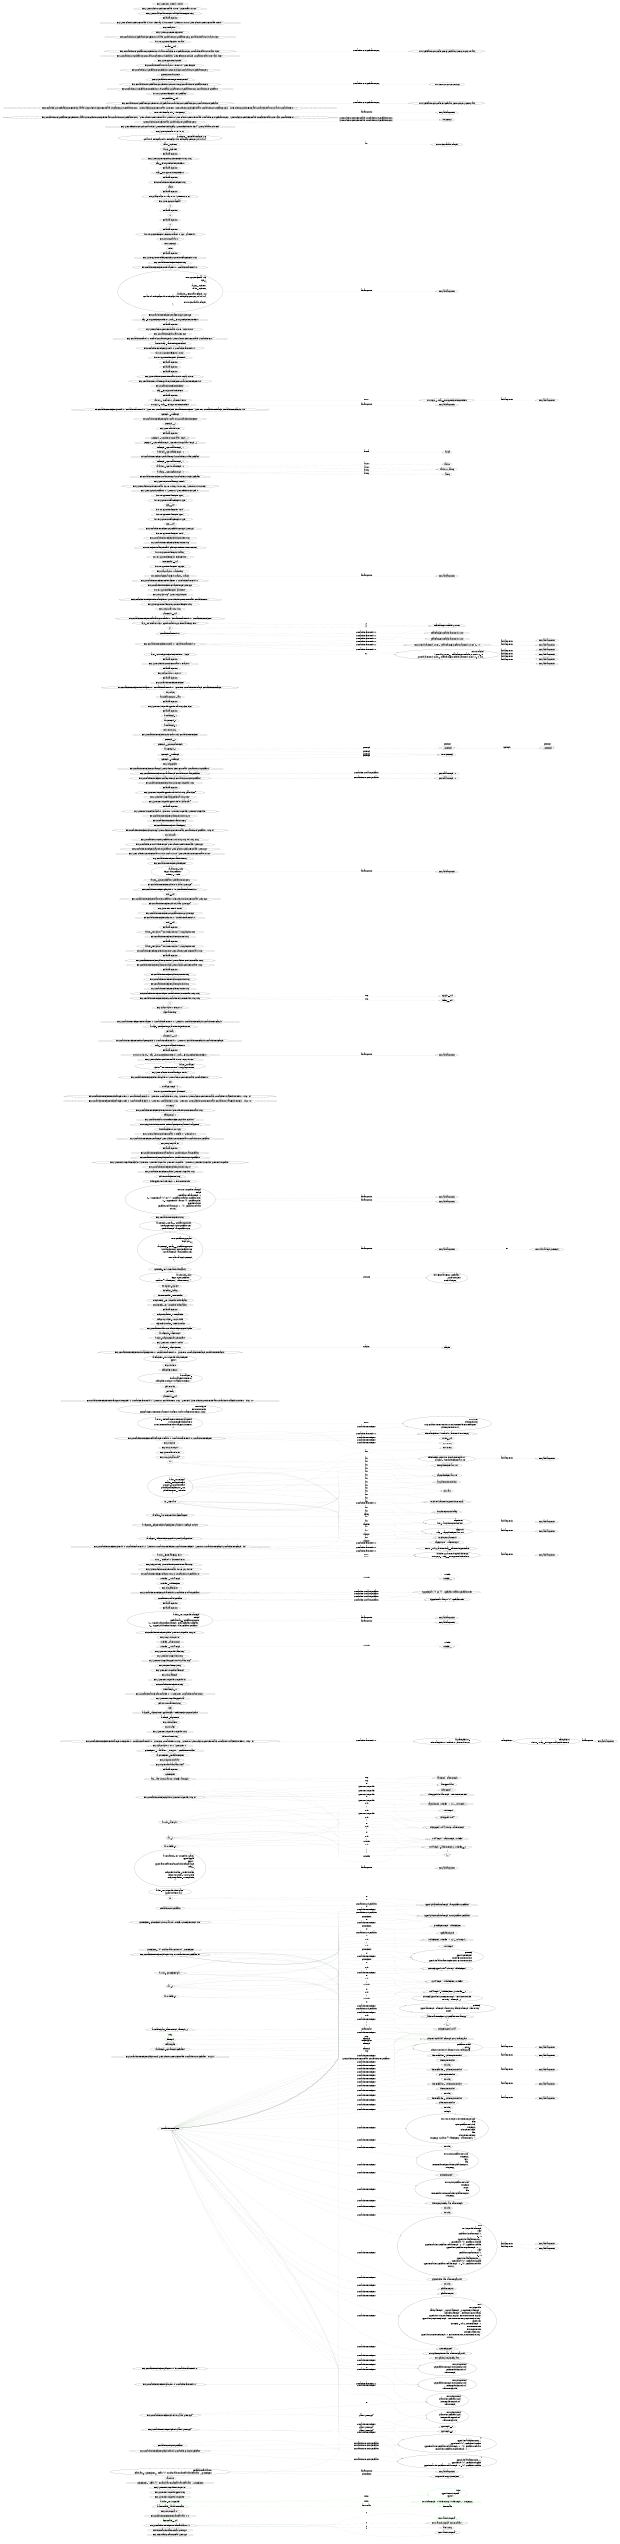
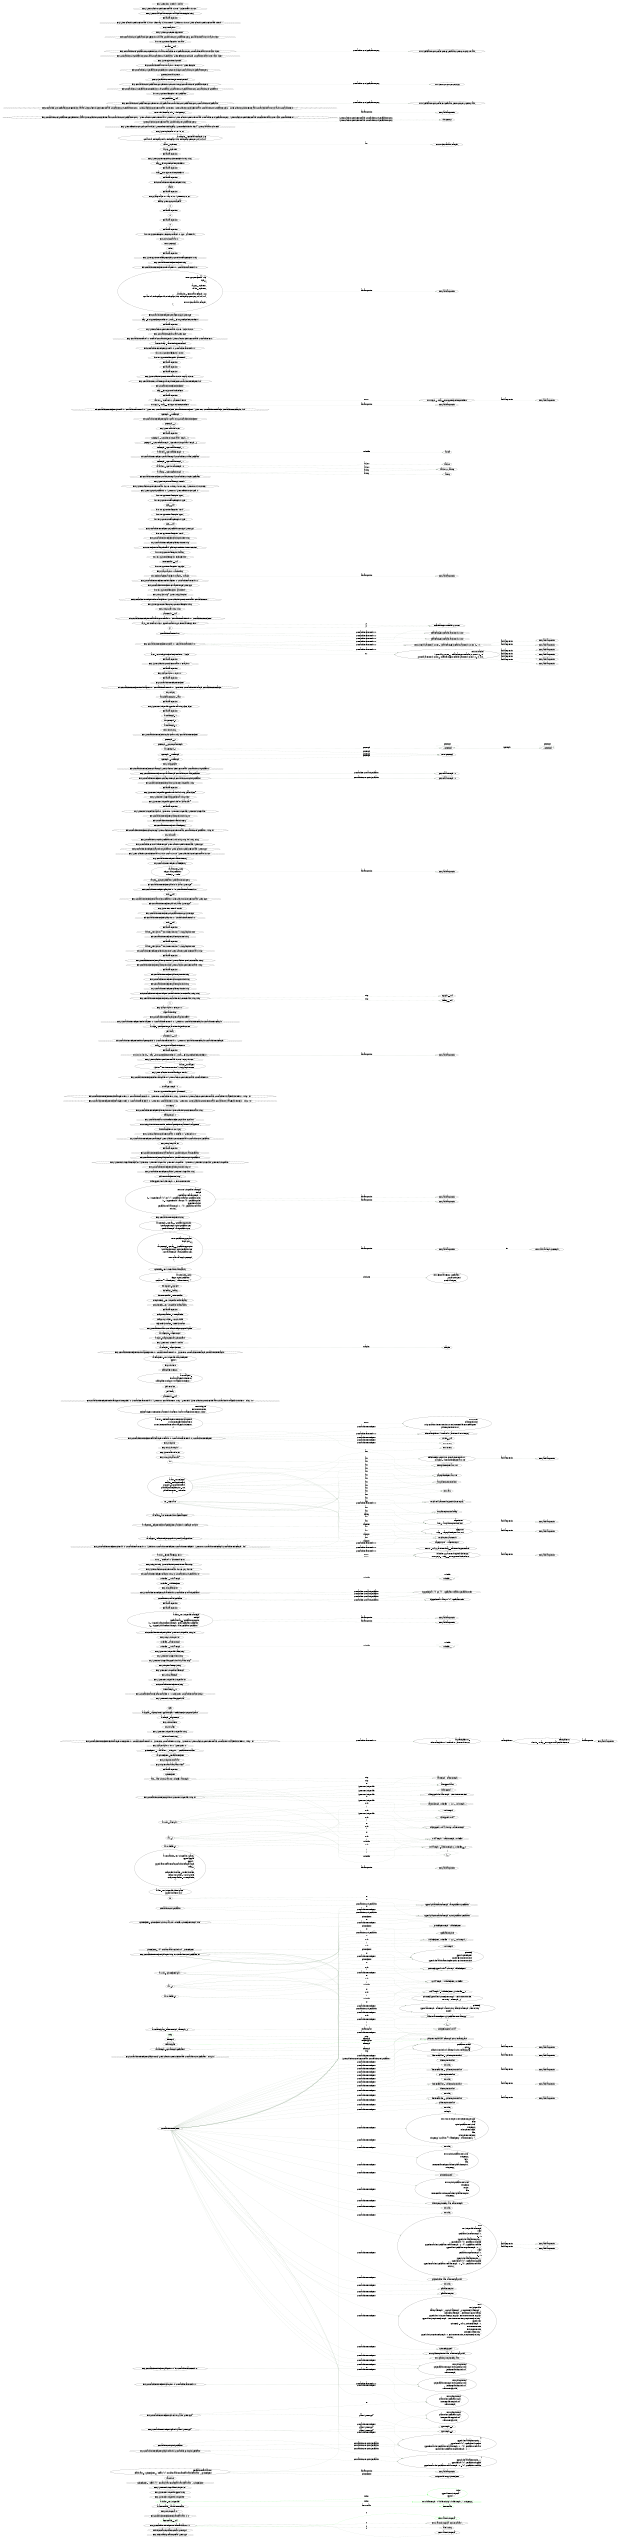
node "Entry System.Type.GetUsageData()": label "Entry System.Type.GetUsageData()" -> "Heading System.Type.GetUsageData()"
edge "var hasMeta = spec.MetaName.Length > 0" -> "hasMeta": label "hasMeta" -> "wordBuffer"
node "Entry CommandLine.Text.HelpText.AddToHelpText()": label "Entry CommandLine.Text.HelpText.AddToHelpText()" -> "Entry CommandLine.Text.HelpText.MakeHelpEntry()"
node "Entry CommandLine.Text.Example.GetFormatStylesOrDefault()": added
node "yield return commandLine.ToString();": removed
